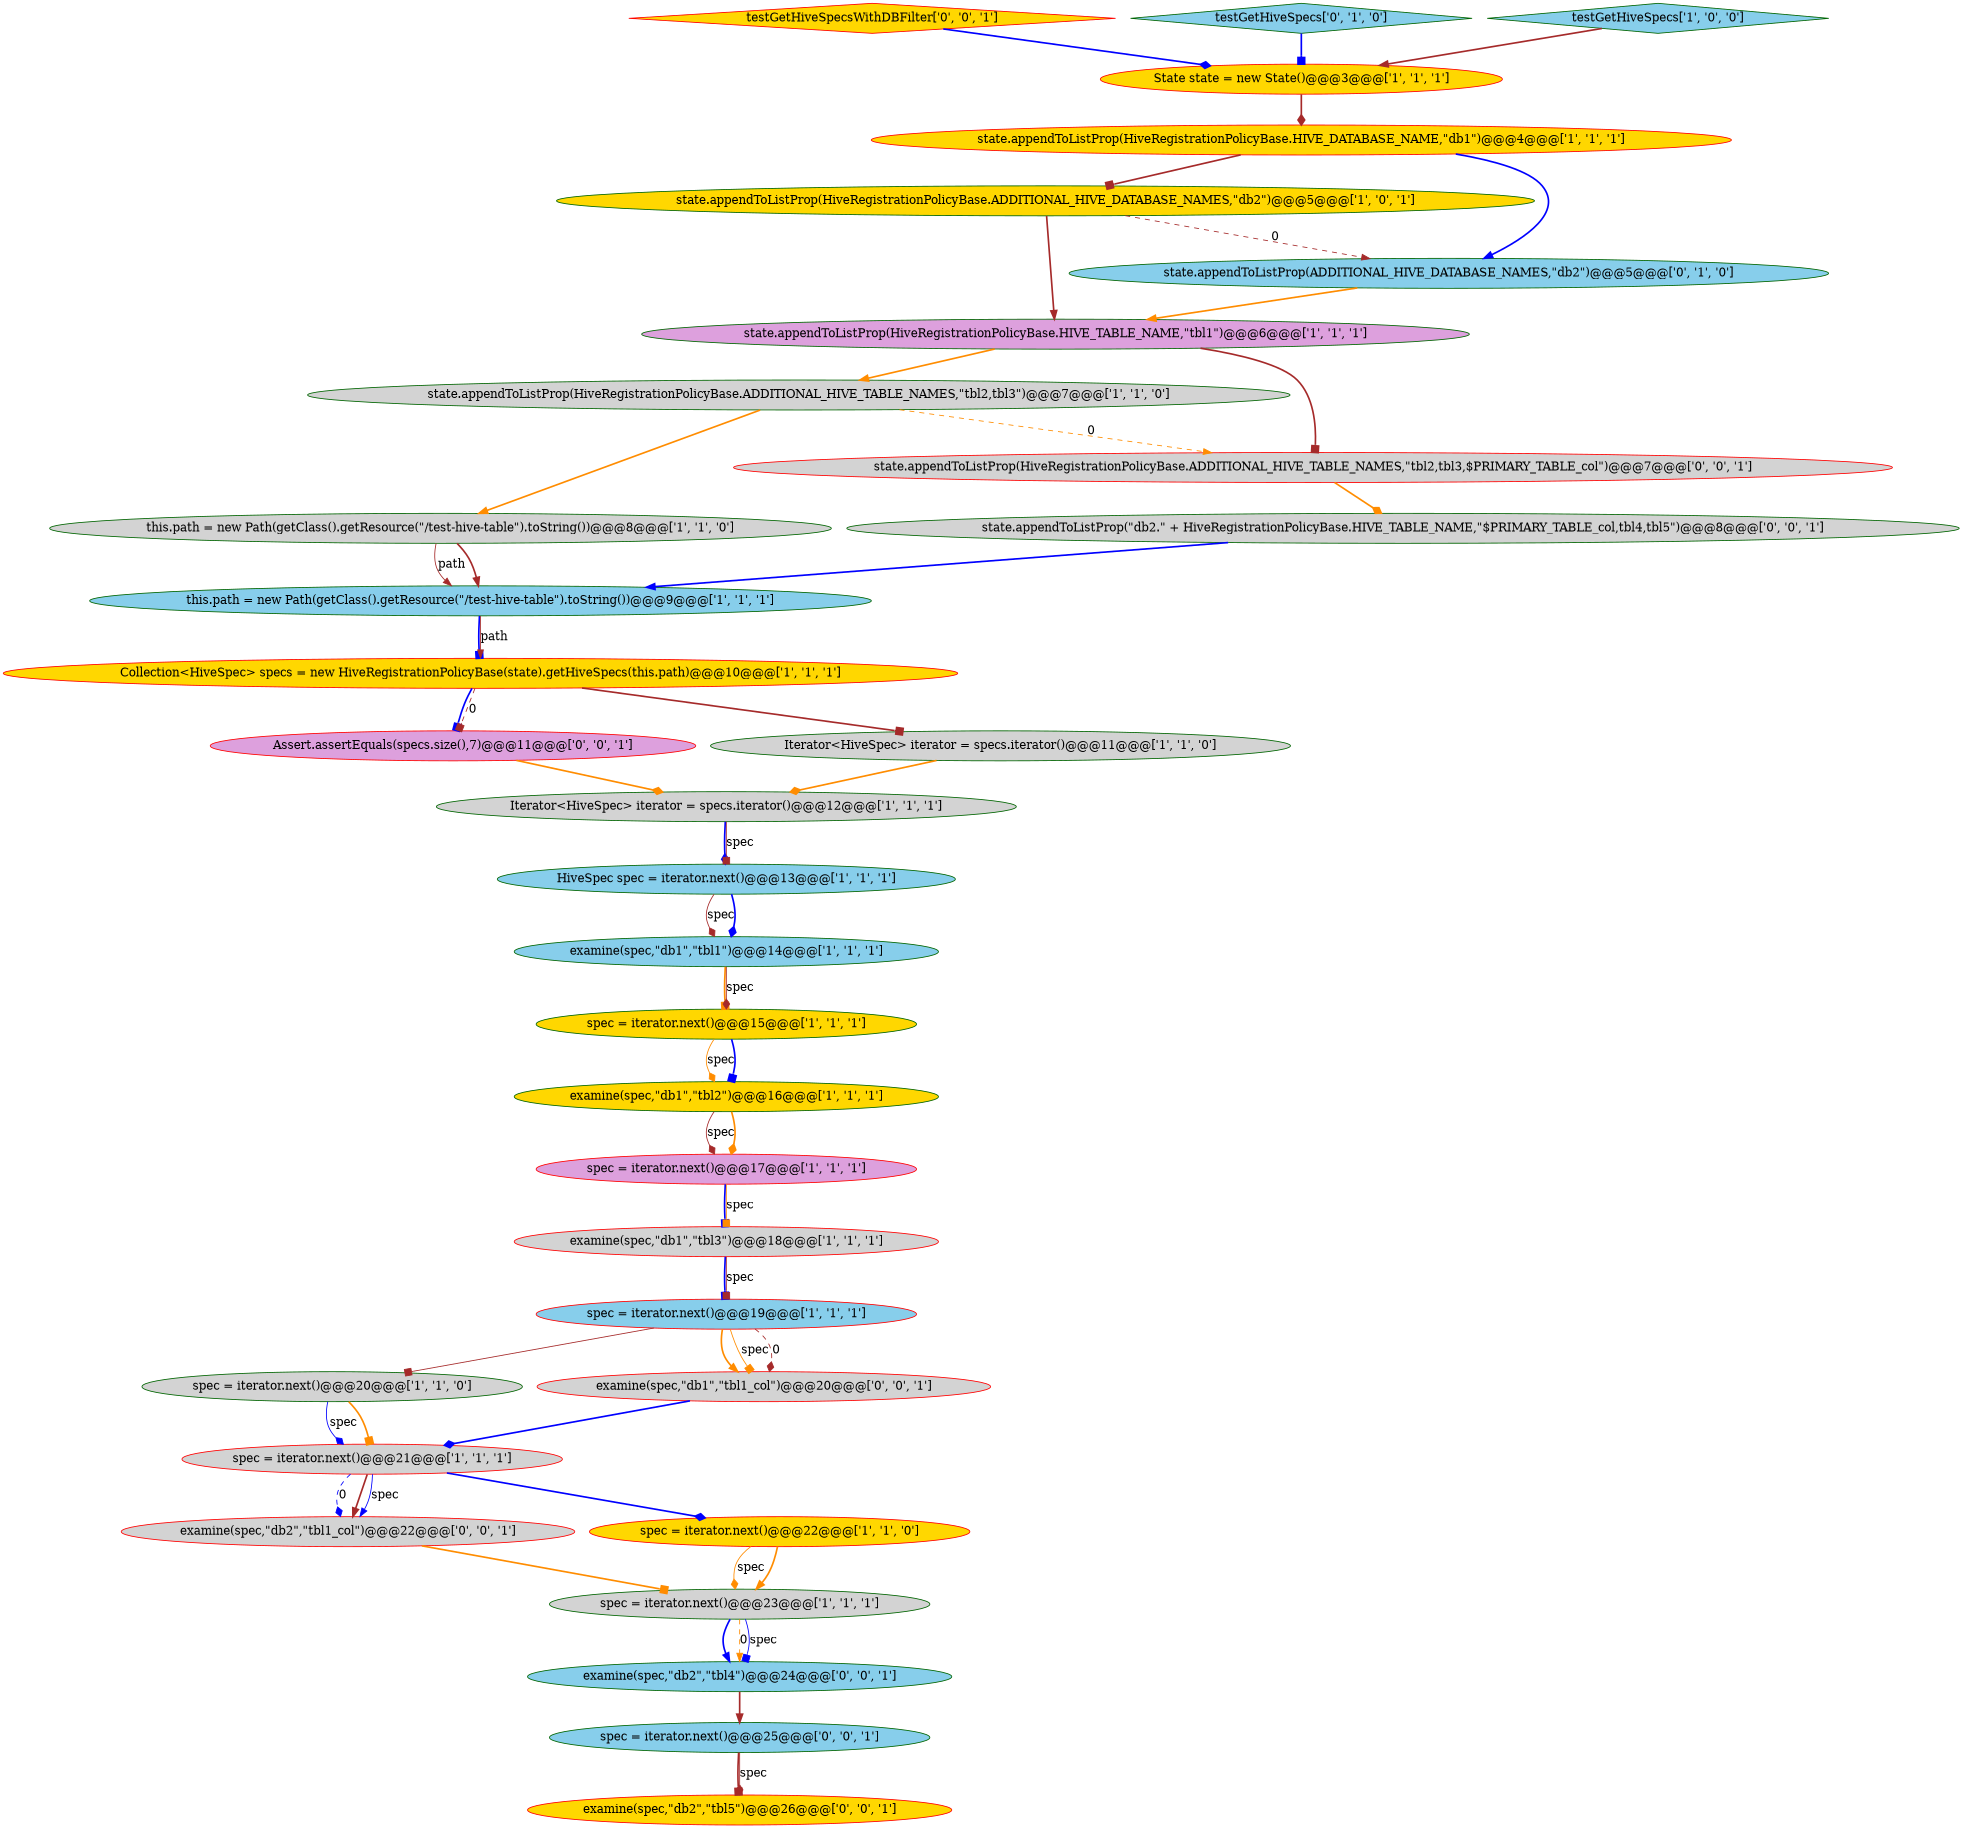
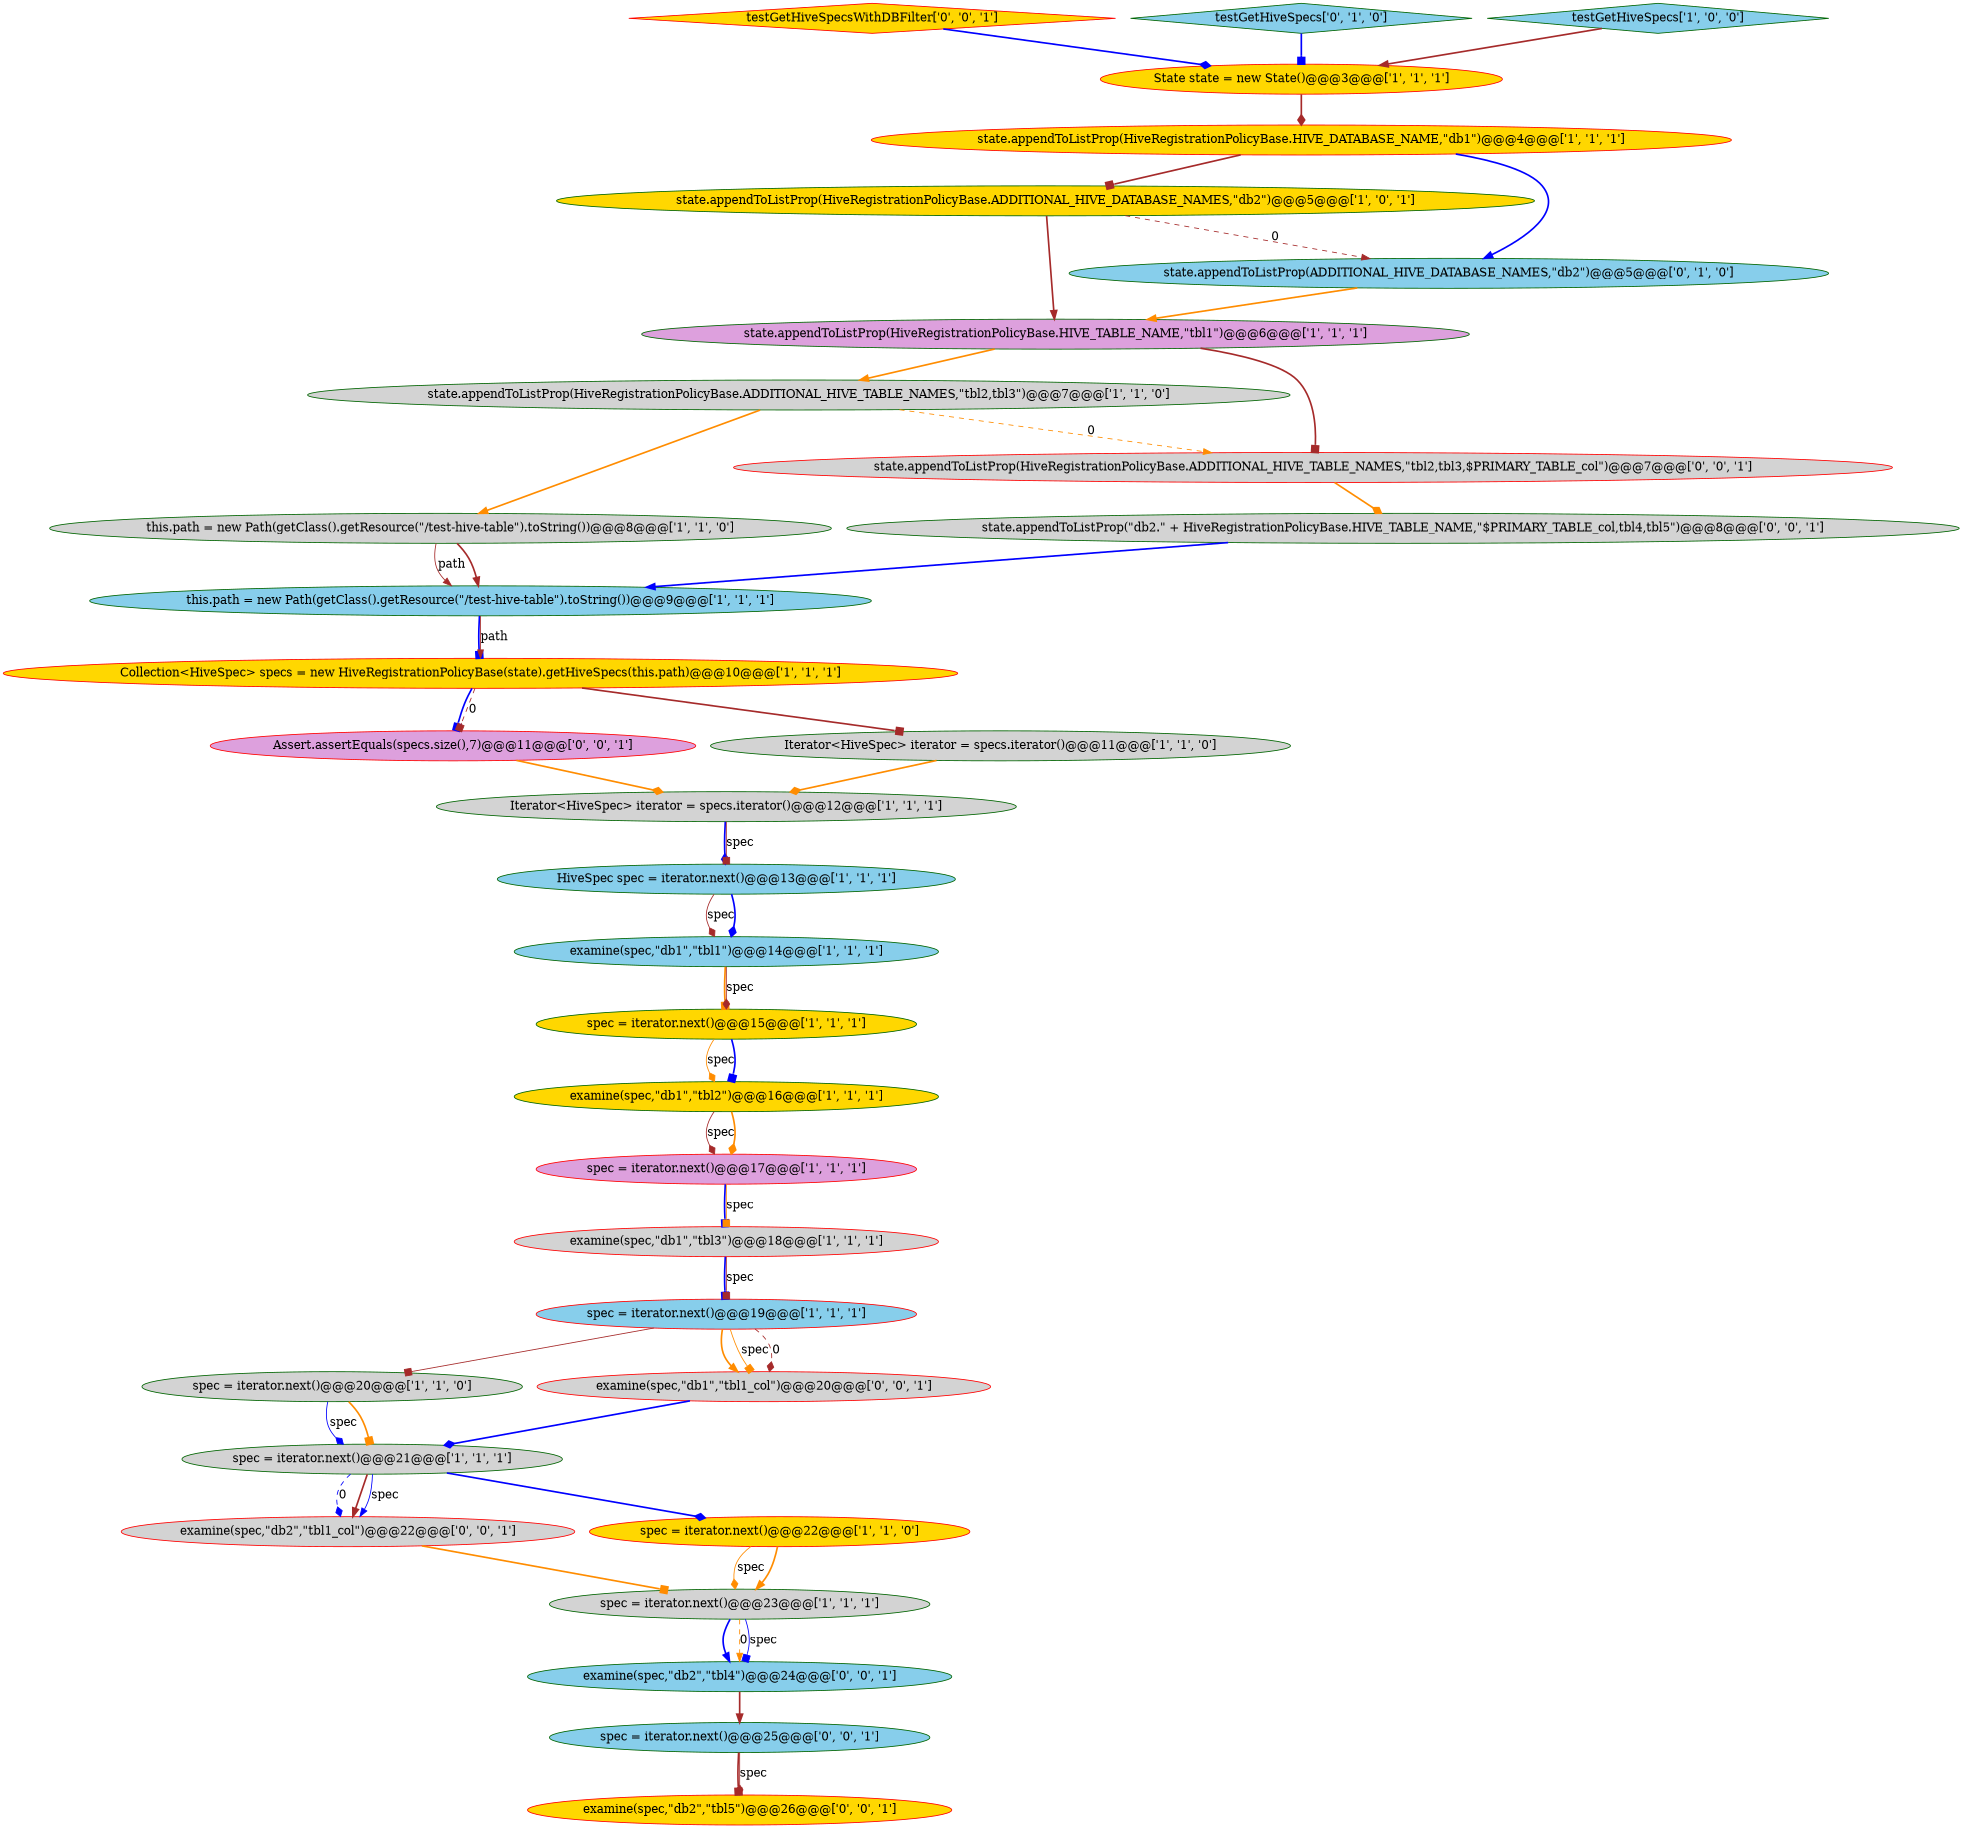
node "spec = iterator.next()@@@21@@@['1', '1', '1']": color red -> darkgreen
